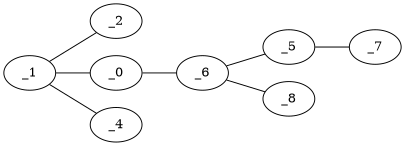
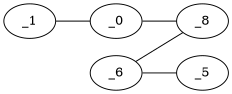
node "_2": removed
node "_7": removed
edge "_0" -- "_6": now "_0" -- "_8"
node "_4": removed
